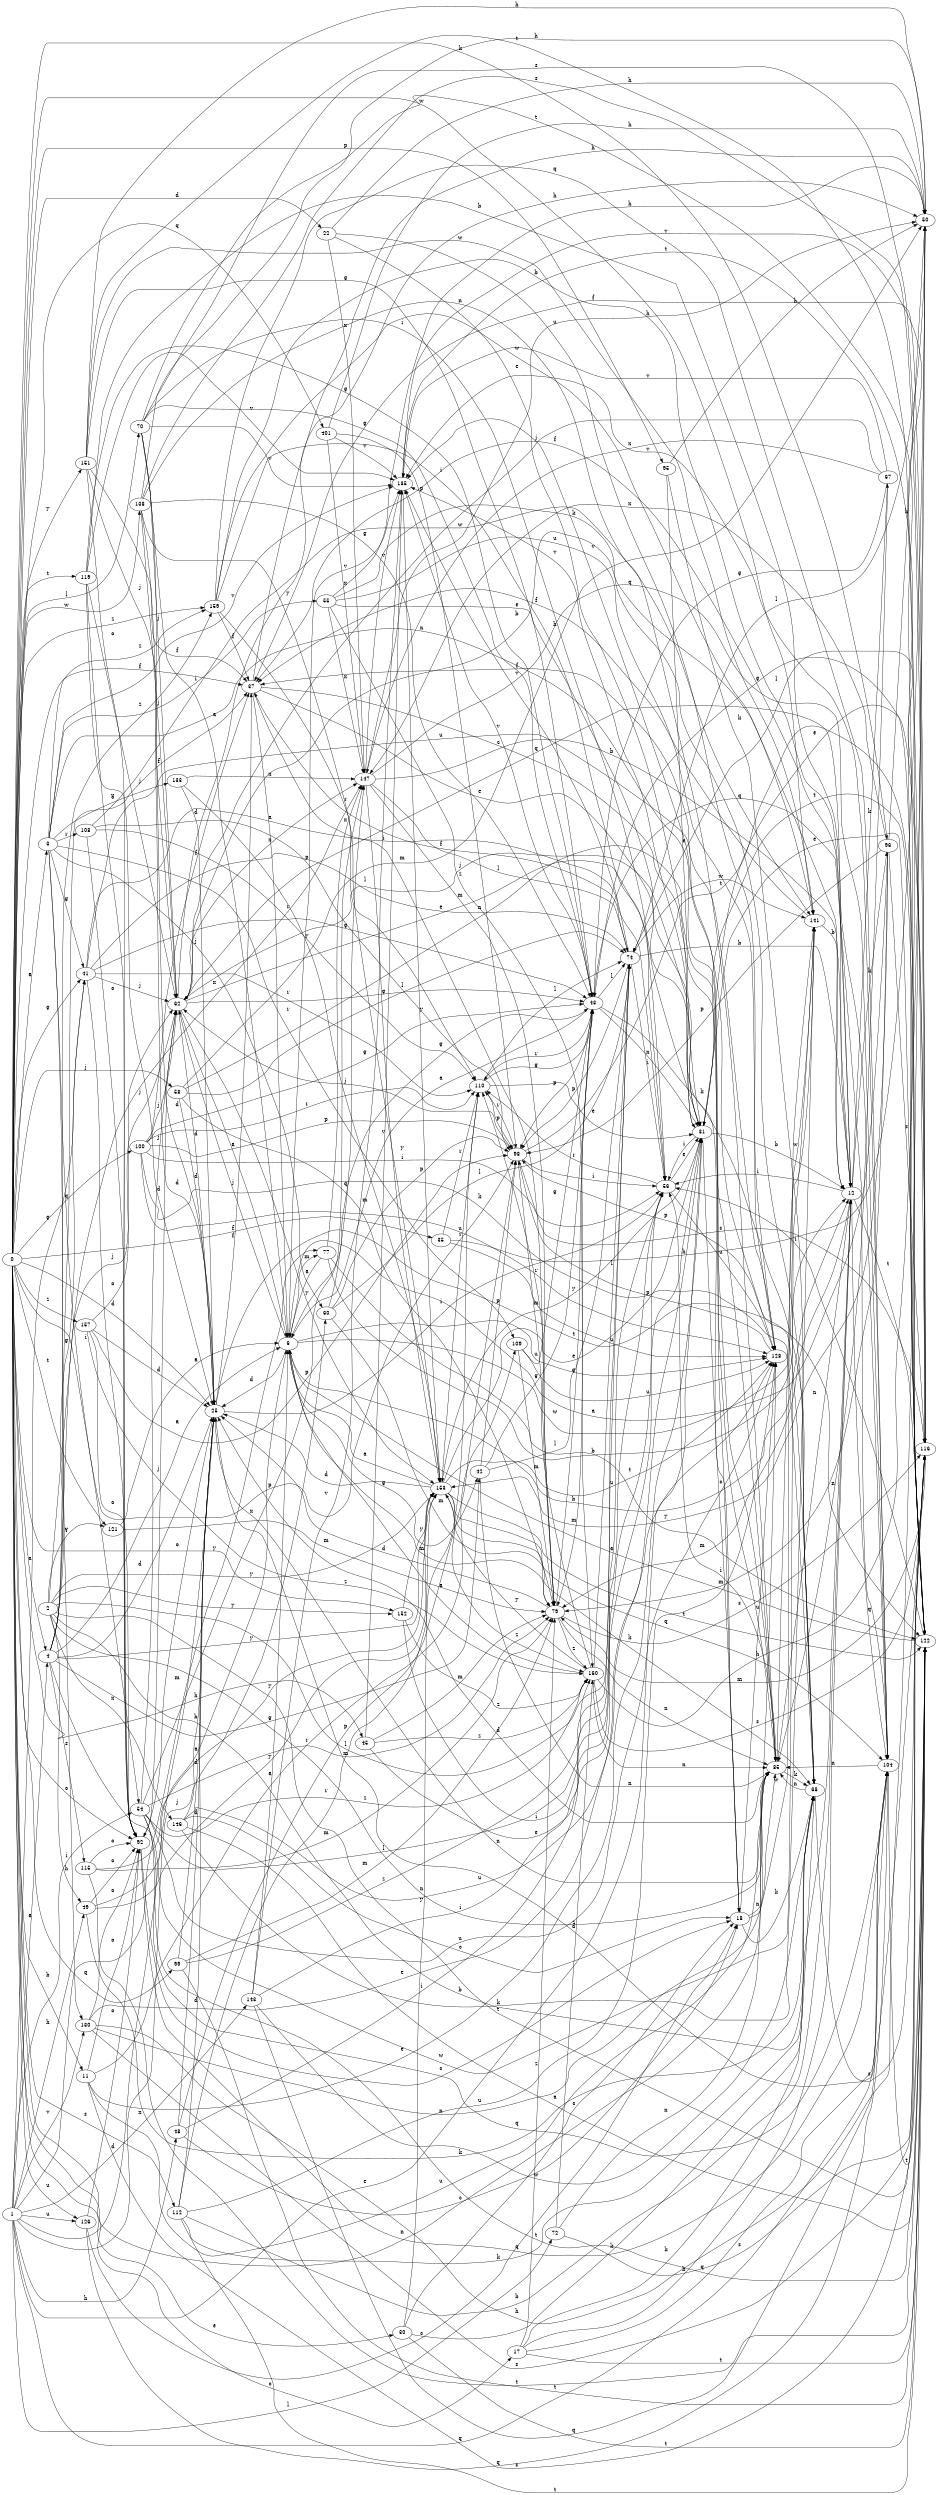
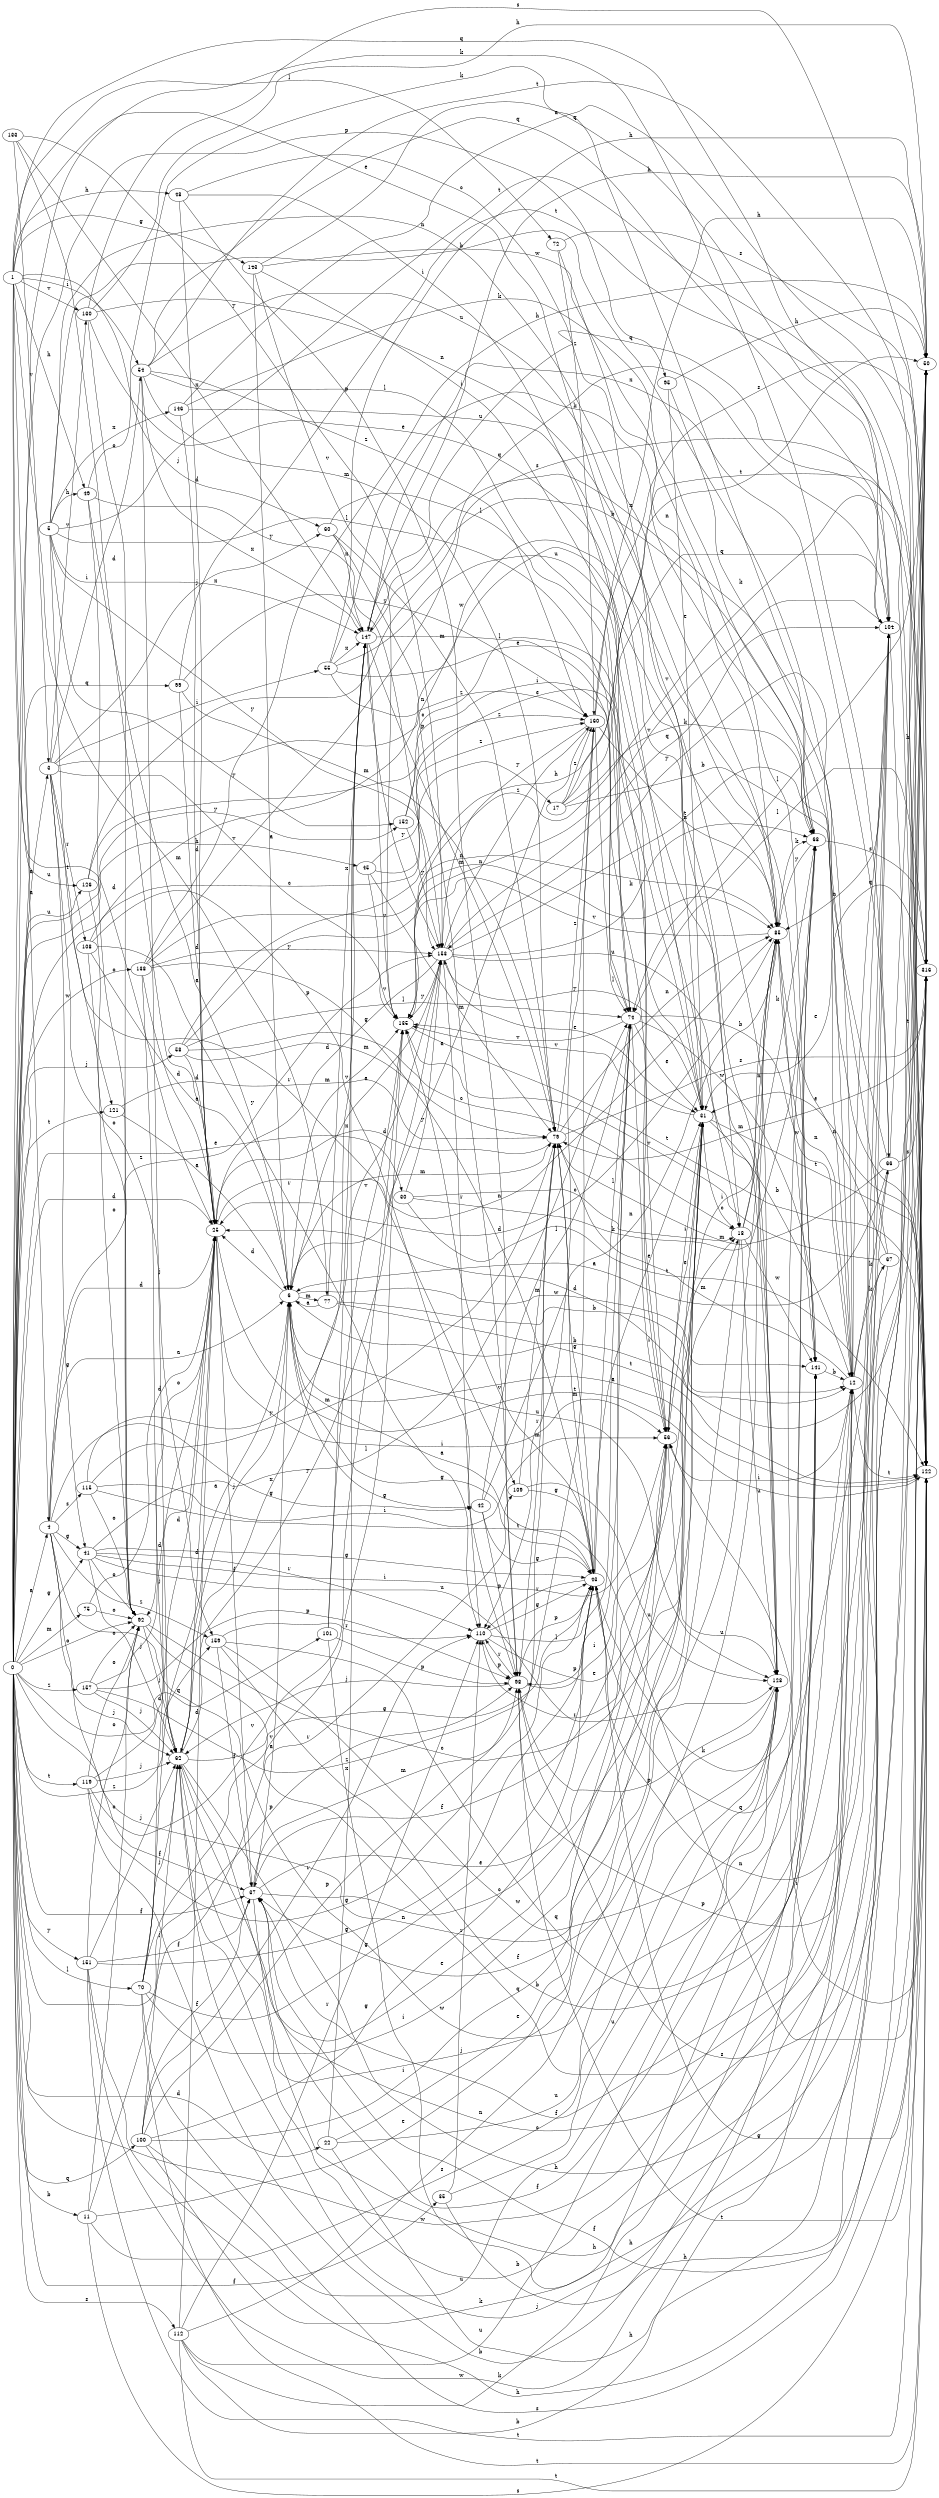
node "401": label "401" -> "101"
edge "67" -> "43": label "g" -> "n"
edge "159" -> "56": now "115" -> "56"
edge "62" -> "104": label "q" -> "c"
edge "3" -> "133": reversed
node "96": label "96" -> "66"
edge "43" -> "31": label "n" -> "e"
edge "74" -> "31": added, label "e"
edge "62" -> "6": now "108" -> "6"
edge "60" -> "147": label "q" -> "x"
edge "68" -> "98": removed, label "p"
node "116": label "116" -> "316"
edge "1" -> "41": removed, label "g"
node "2": label "2" -> "5"
node "75": added
edge "146" -> "25": label "b" -> "d"
edge "112" -> "85": added, label "n"
edge "68" -> "85": label "n" -> "y"
edge "146" -> "18": now "58" -> "18"
edge "17" -> "79": now "17" -> "160"
edge "1" -> "143": label "x" -> "g"
edge "11" -> "128": label "u" -> "s"
